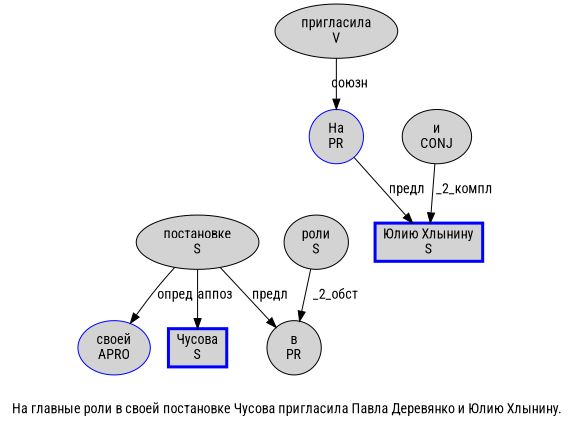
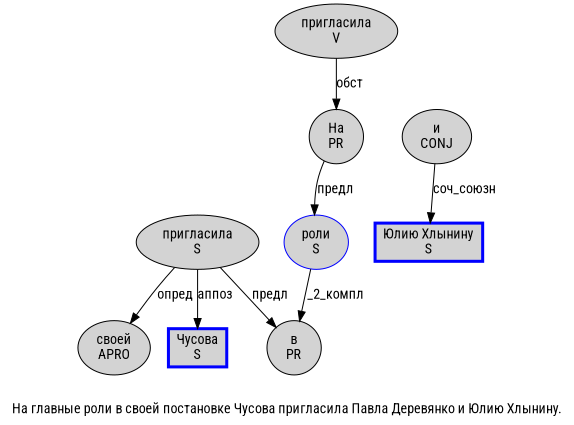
edge "пригласила V" -> "На PR": label "союзн" -> "обст"
node "На PR": color blue -> black
edge "На PR" -> "Юлию Хлынину S": now "На PR" -> "роли S"
edge "и CONJ" -> "Юлию Хлынину S": label "_2_компл" -> "соч_союзн"
node "постановке S": label "постановке S" -> "пригласила S"
node "роли S": color black -> blue
edge "роли S" -> "в PR": label "_2_обст" -> "_2_компл"
node "своей APRO": color blue -> black
